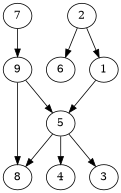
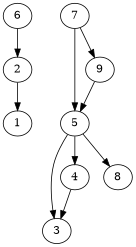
edge "2" -> "6": reversed
edge "1" -> "5": now "7" -> "5"
edge "9" -> "8": removed
edge "4" -> "3": added
